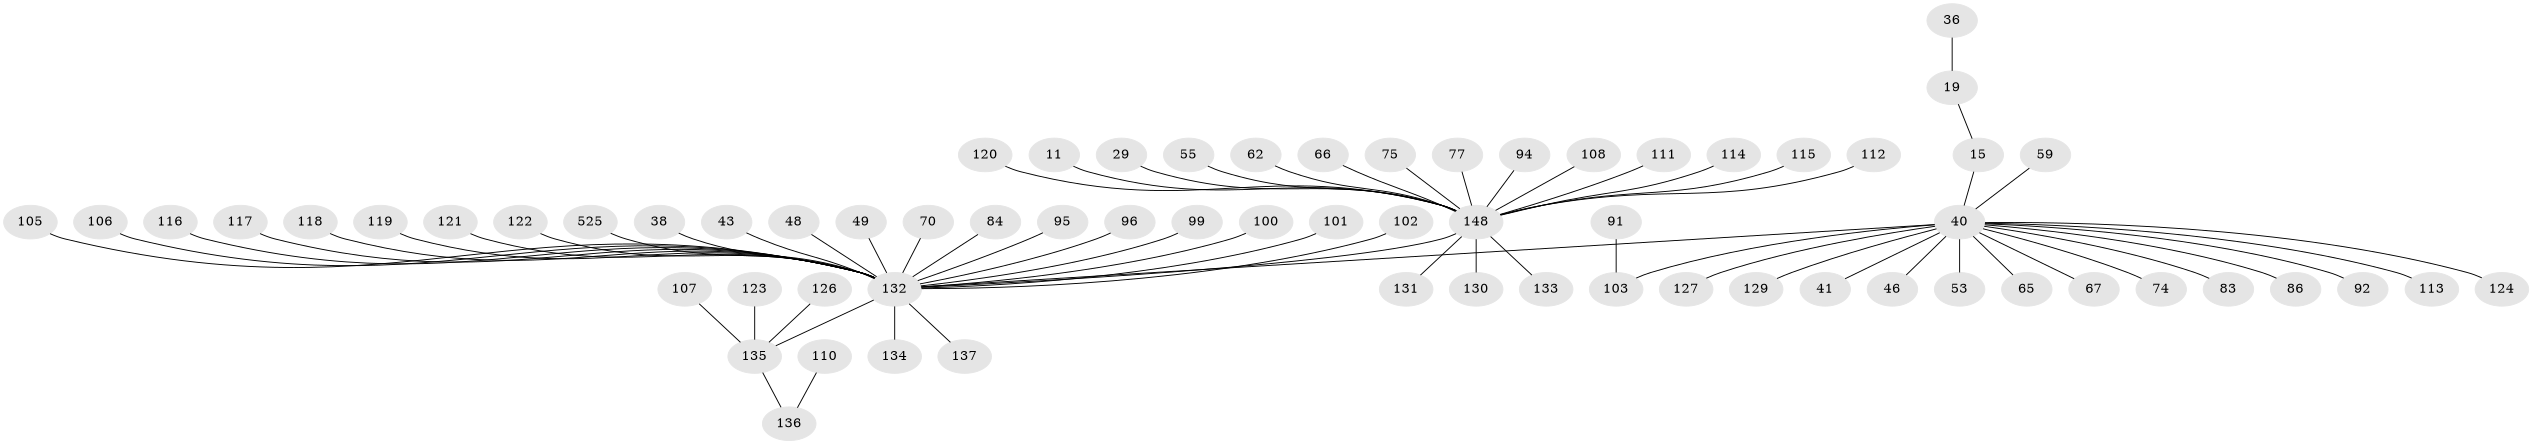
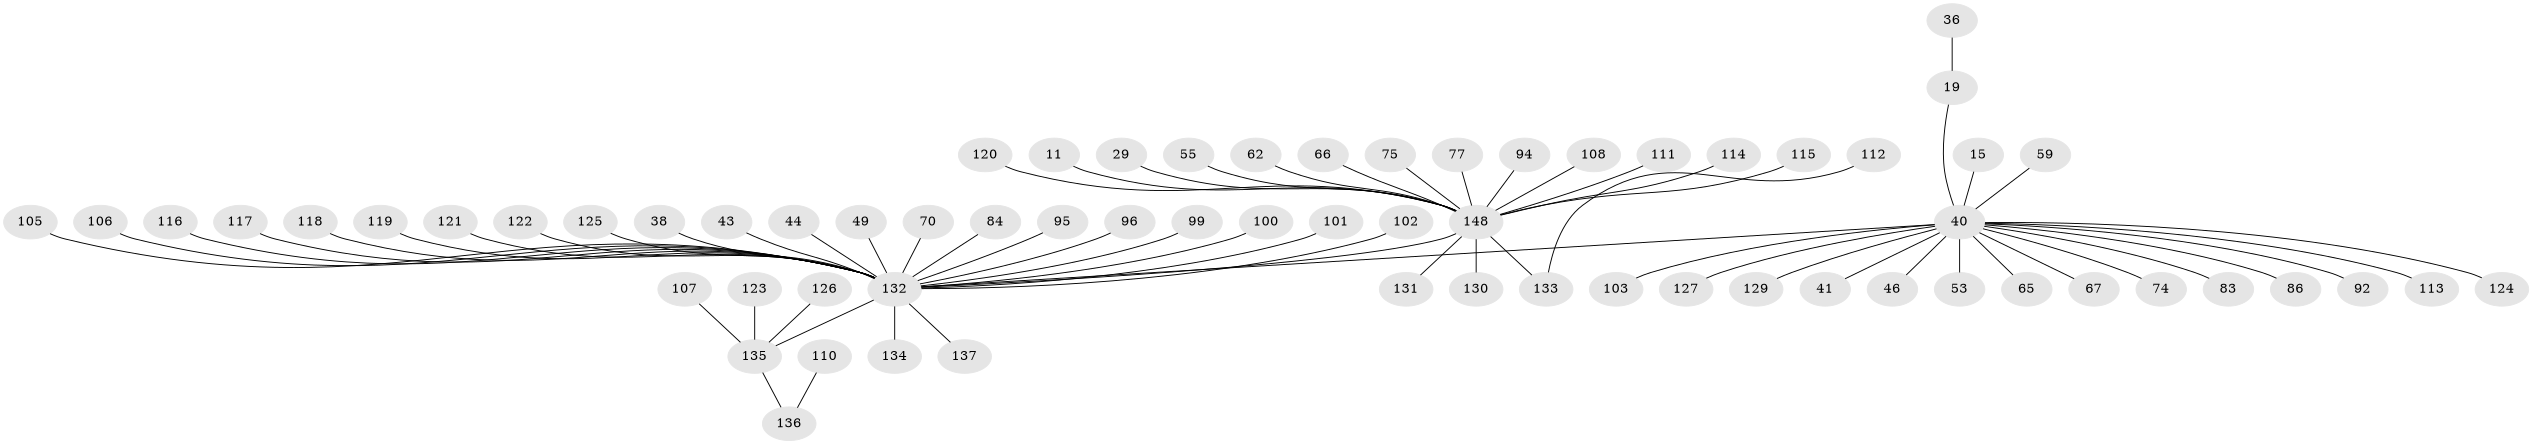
edge "19" -- "15": now "19" -- "40"
edge "112" -- "148": now "112" -- "133"
node "525": label "525" -> "125"
node "48": label "48" -> "44"
node "91": removed
